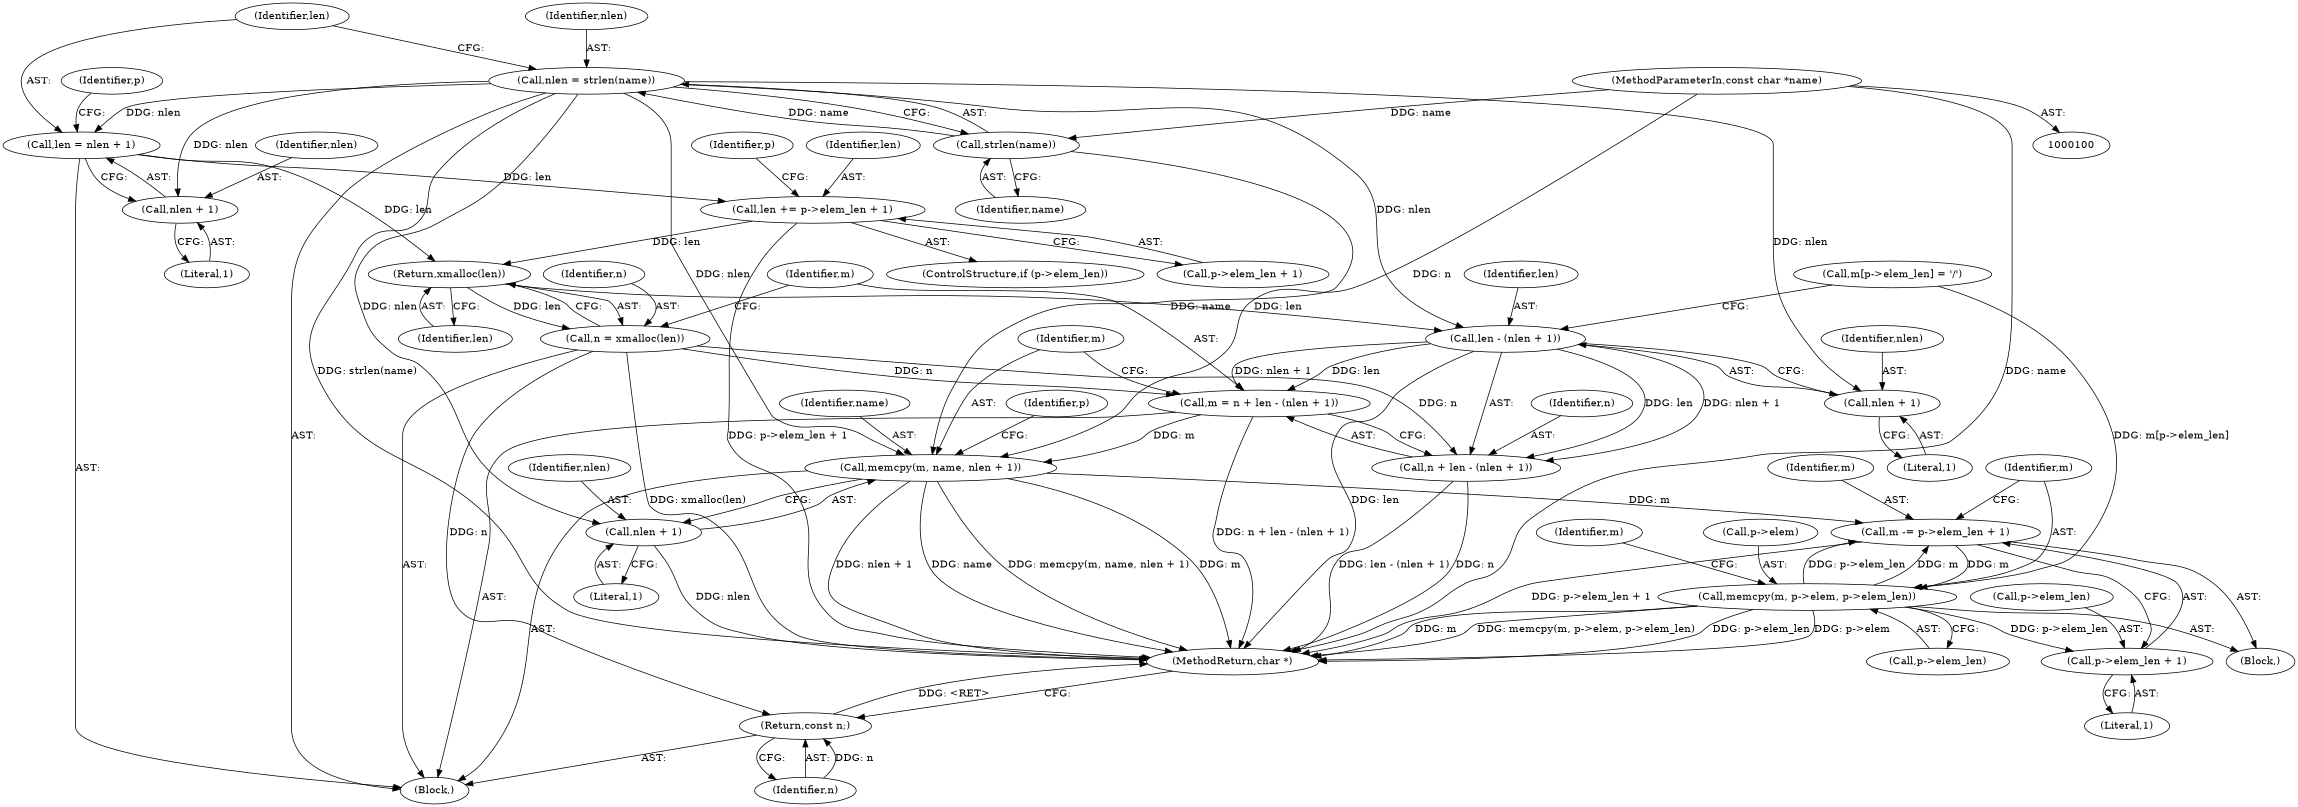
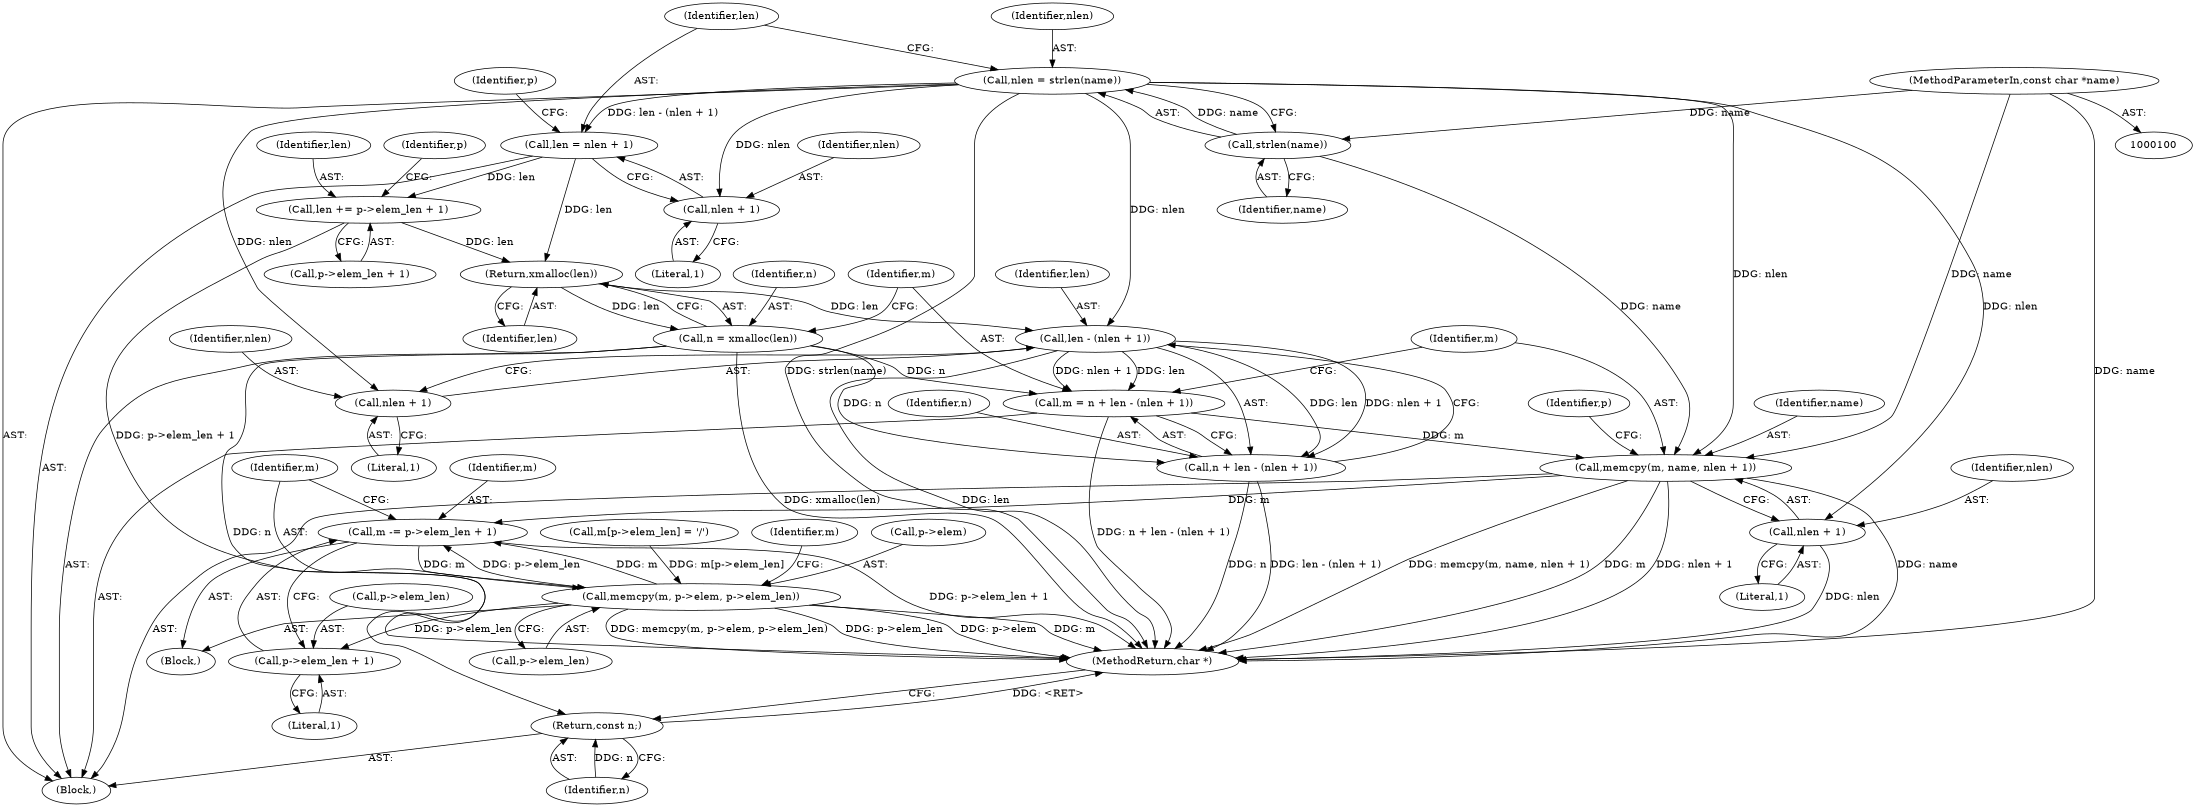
edge "(Call,nlen = strlen(name))" -> "(Call,len = nlen + 1)": label "DDG: nlen" -> "DDG: len - (nlen + 1)"
node "(ControlStructure,if (p->elem_len))": removed
edge "(MethodParameterIn,const char *name)" -> "(Call,memcpy(m, name, nlen + 1))": label "DDG: n" -> "DDG: name"
edge "(Call,m[p->elem_len] = '/')" -> "(Call,len - (nlen + 1))": now "(Call,n + len - (nlen + 1))" -> "(Call,len - (nlen + 1))"
